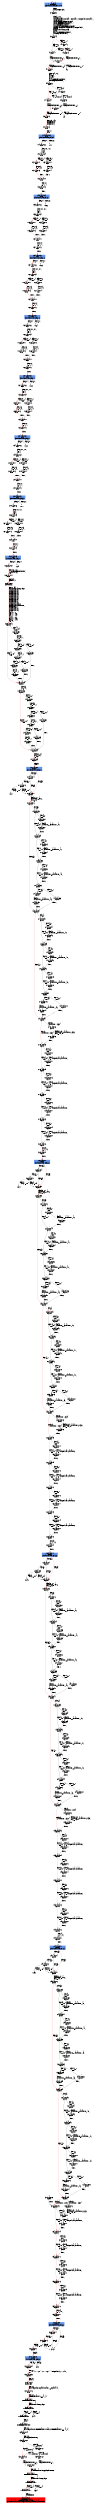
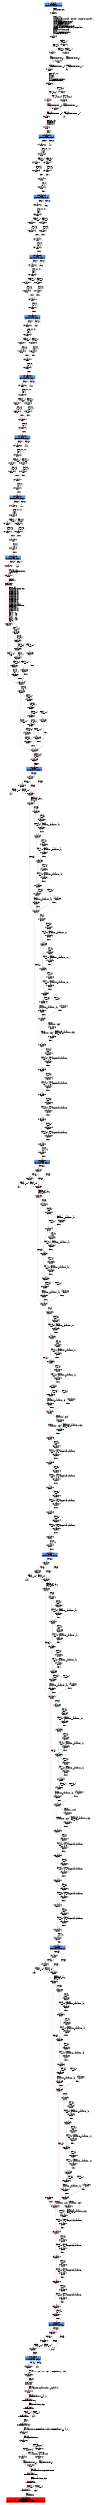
edge "12814 @ N78 mp_add" -> "12820 @ N79 mp_add": now "12816 @ N80 mp_add" -> "12820 @ N79 mp_add"
